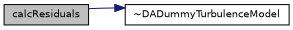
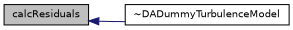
edge "calcResiduals" -> "~DADummyTurbulenceModel": reversed
